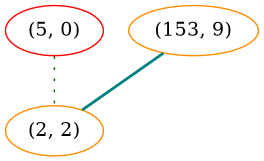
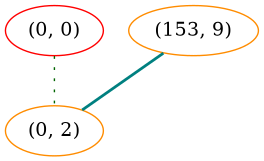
node "(5, 0)": label "(5, 0)" -> "(0, 0)"
node "(2, 2)": label "(2, 2)" -> "(0, 2)"
